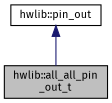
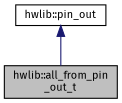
node "hwlib::all_all_pin _out_t": label "hwlib::all_all_pin _out_t" -> "hwlib::all_from_pin _out_t"
